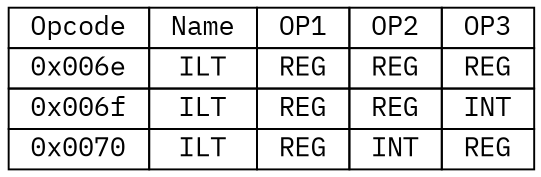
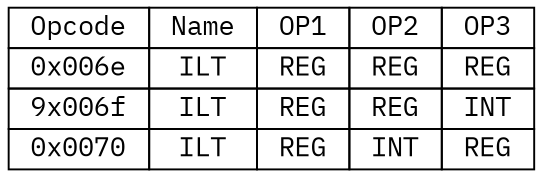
node "Opcode": text "0x006f" -> "9x006f"
